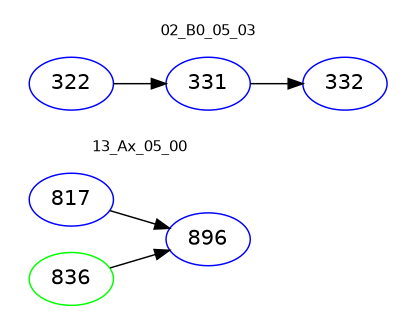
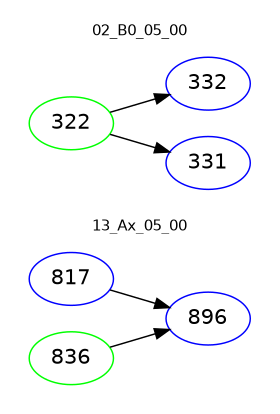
cluster "02_B0_05_03": label "02_B0_05_03" -> "02_B0_05_00"
node "322": color blue -> green
edge "331" -> "332": now "322" -> "332"
